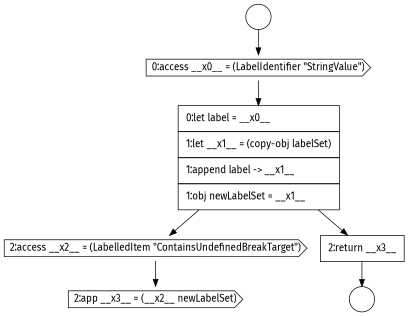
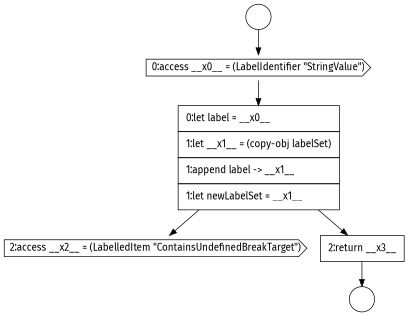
node "0:let label = __x0__": text "1:obj newLabelSet = __x1__" -> "1:let newLabelSet = __x1__"
node "2:app __x3__ = (__x2__ newLabelSet)": removed
